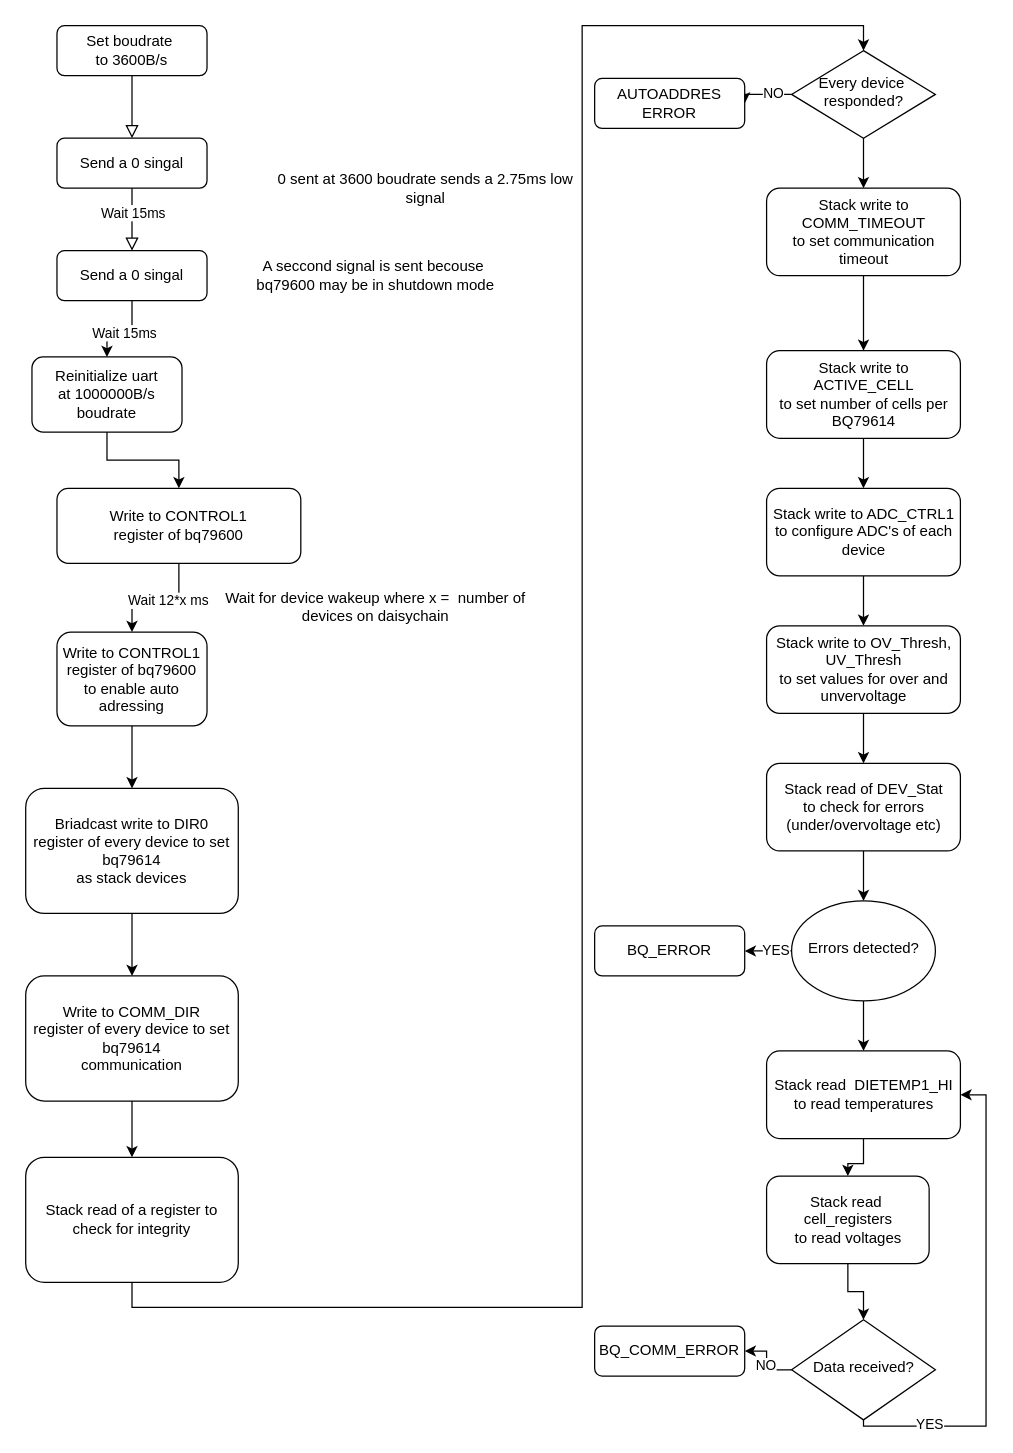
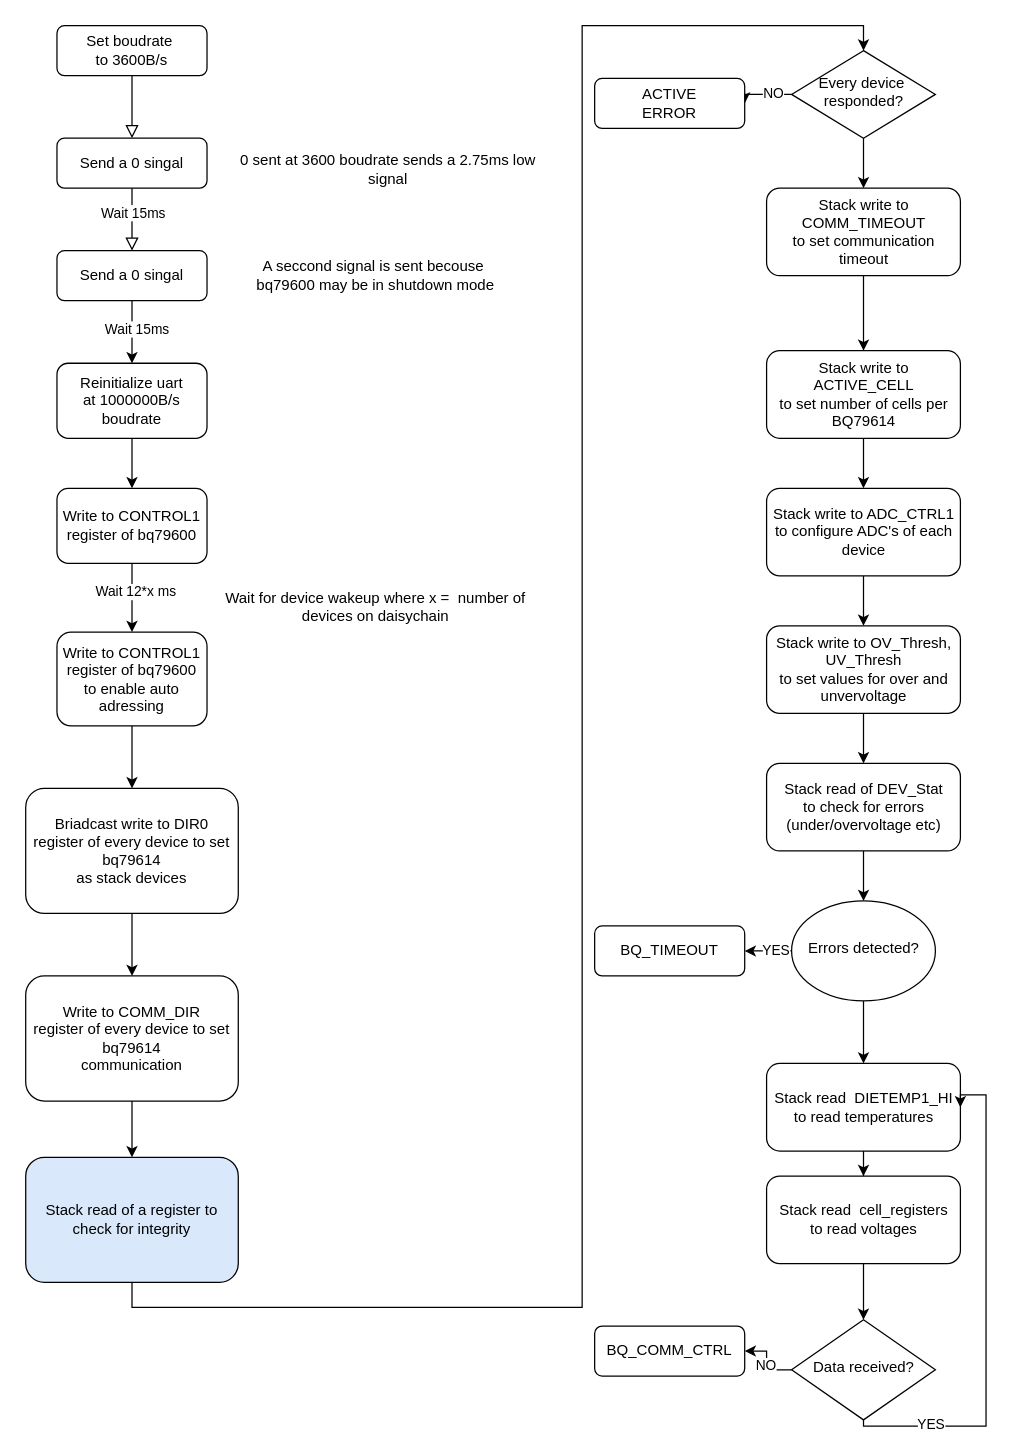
node "AUTOADDRES ERROR": label "AUTOADDRES ERROR" -> "ACTIVE ERROR"
node "0 sent at 3600 boudrate sends a 2.75ms low signal": moved (426, 188) -> (388, 169)
node "Reinitialize uart at 1000000B/s boudrate": moved (107, 394) -> (132, 401)
node "Write to CONTROL1 register of bq79600": size 244x75 -> 150x75
node "BQ_ERROR": label "BQ_ERROR" -> "BQ_TIMEOUT"
node "Stack read DIETEMP1_HI to read temperatures": moved (863, 1094) -> (863, 1107)
node "Stack read of a register to check for integrity": fillcolor #ffffff -> #dae8fc
node "Stack read cell_registers to read voltages": size 163x88 -> 194x88
node "BQ_COMM_ERROR": label "BQ_COMM_ERROR" -> "BQ_COMM_CTRL"
